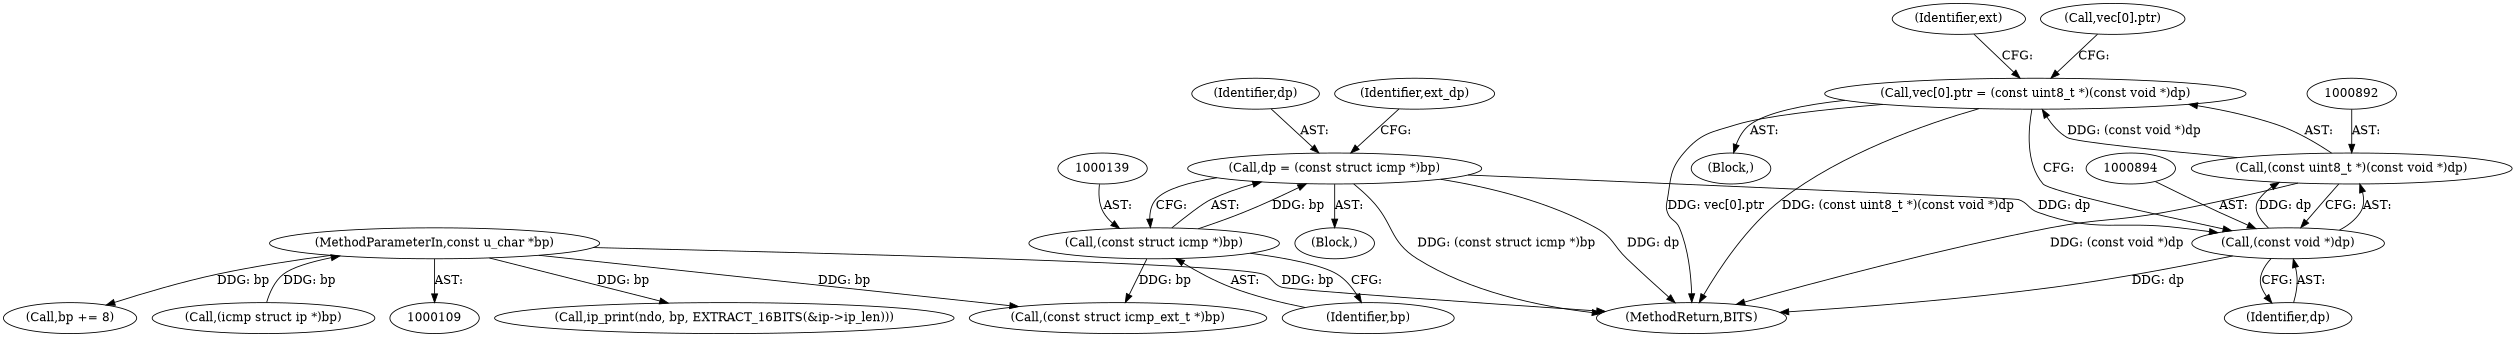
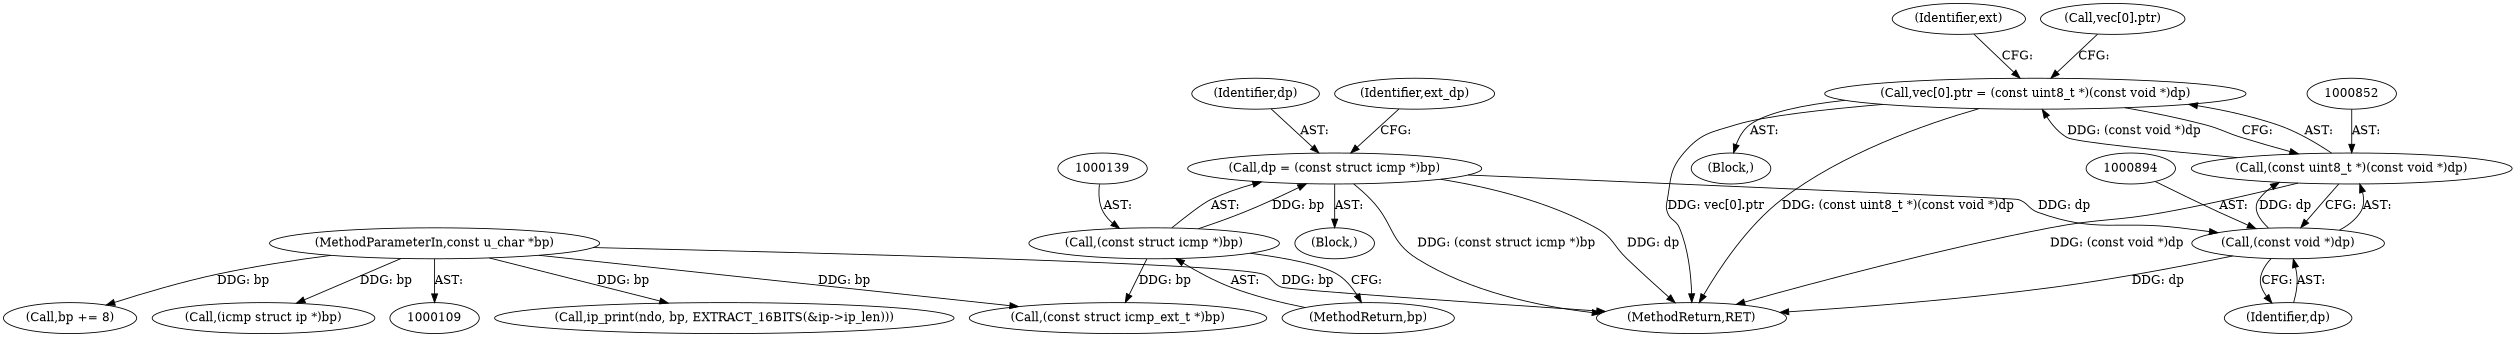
node "1000892": label "1000892" -> "1000852"
edge "(Call,dp = (const struct icmp *)bp)" -> "(Call,(const struct icmp *)bp)": removed, label "CFG:"
edge "(Call,vec[0].ptr = (const uint8_t *)(const void *)dp)" -> "(Call,(const void *)dp)": now "(Call,vec[0].ptr = (const uint8_t *)(const void *)dp)" -> "(Call,(const uint8_t *)(const void *)dp)"
edge "(Call,(icmp struct ip *)bp)" -> "(MethodParameterIn,const u_char *bp)": reversed
node "(Identifier,bp)": label "(Identifier,bp)" -> "(MethodReturn,bp)"
node "(MethodReturn,BITS)": label "(MethodReturn,BITS)" -> "(MethodReturn,RET)"
